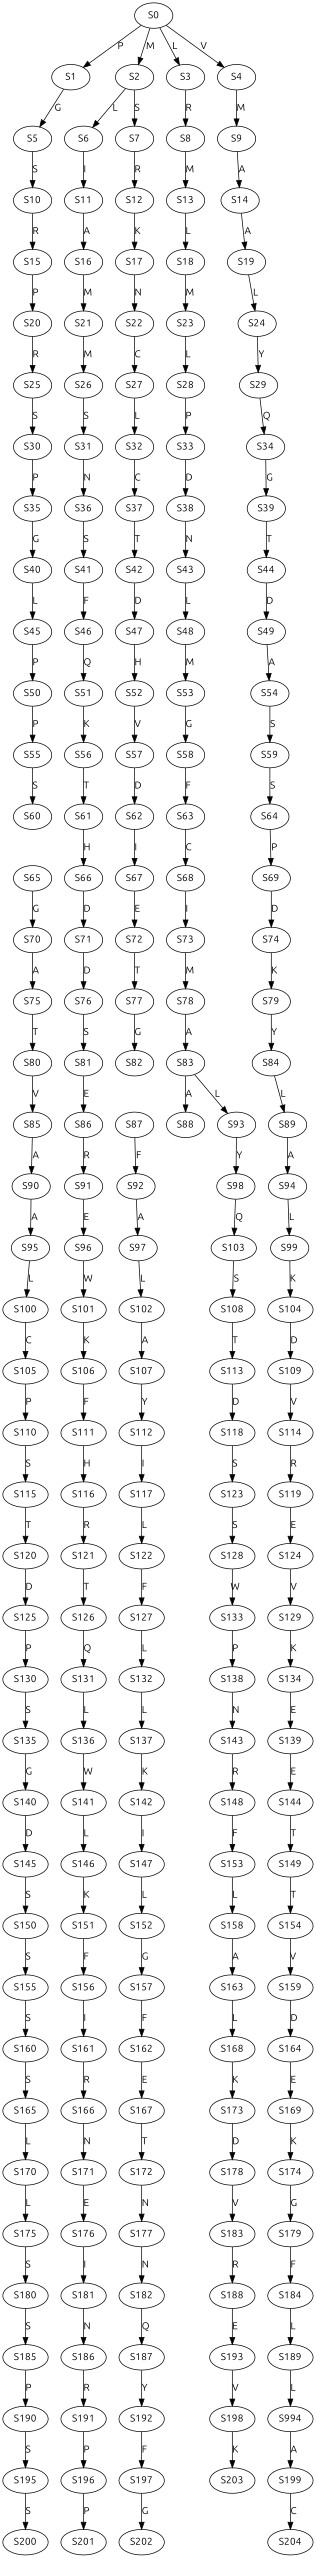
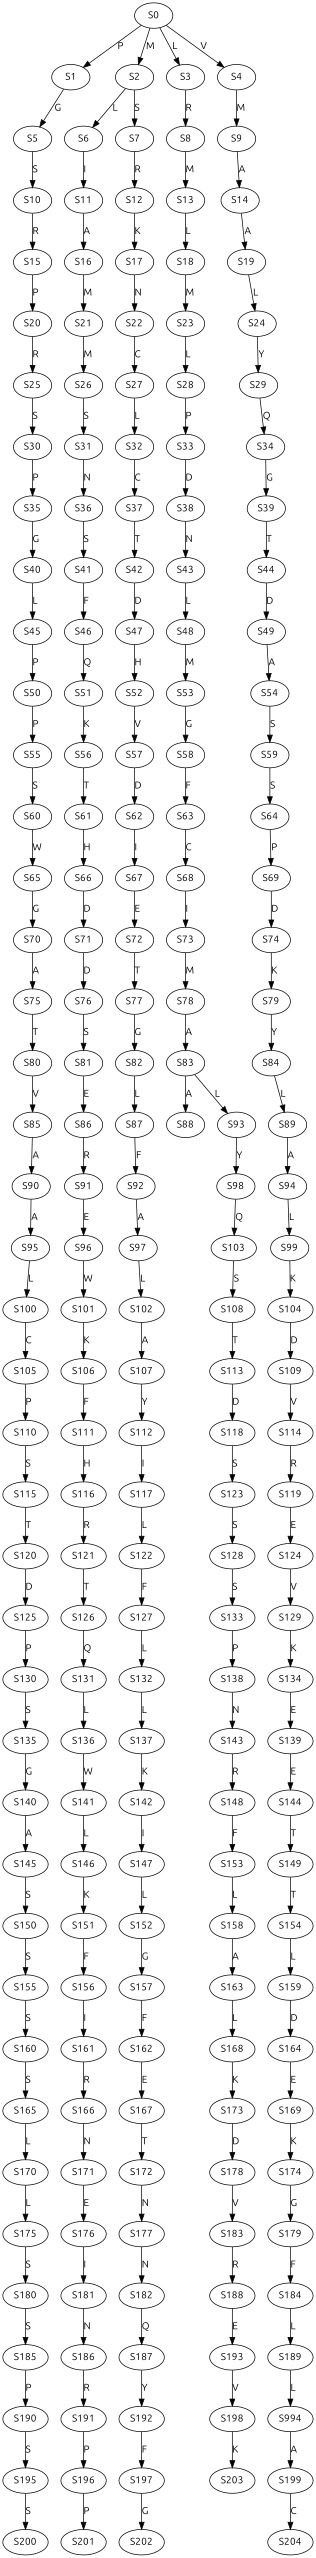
edge "S60" -> "S65": added, label "W"
edge "S82" -> "S87": added, label "L"
edge "S128" -> "S133": label "W" -> "S"
edge "S140" -> "S145": label "D" -> "A"
edge "S154" -> "S159": label "V" -> "L"
